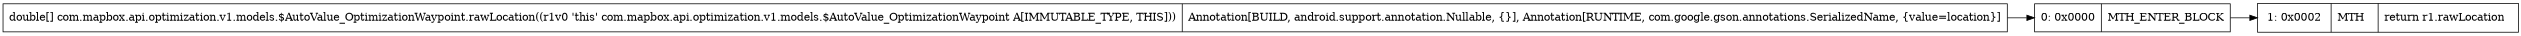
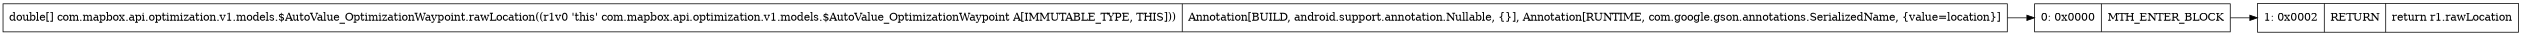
node "1: 0x0002": text "MTH" -> "RETURN"
